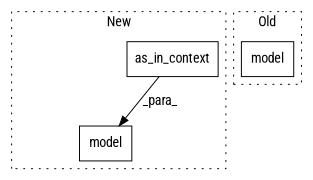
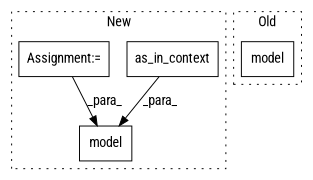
node "Assignment:=": added
